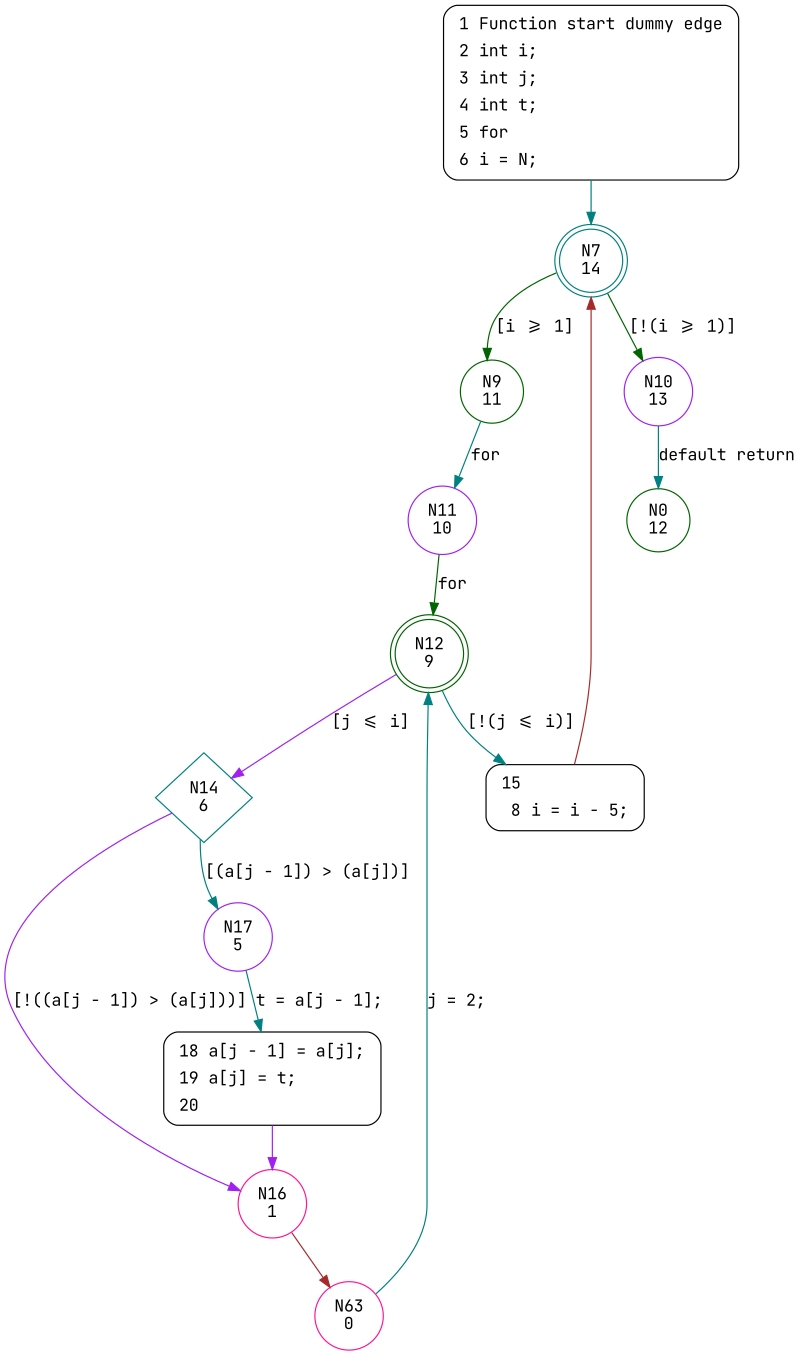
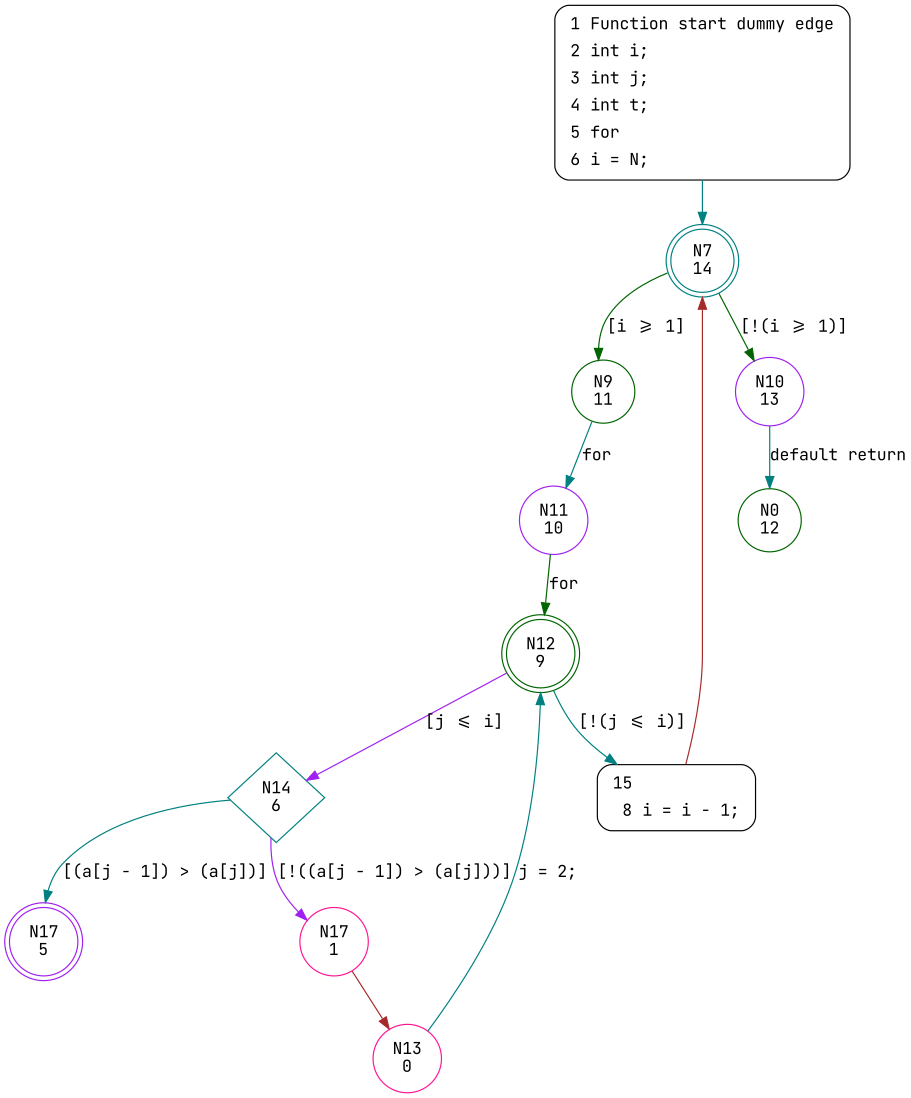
node "15": text "i = i - 5;" -> "i = i - 1;"
node "N17 5": shape circle -> doublecircle
node "18": removed
node "N16 1": label "N16 1" -> "N17 1"
node "N63 0": label "N63 0" -> "N13 0"
